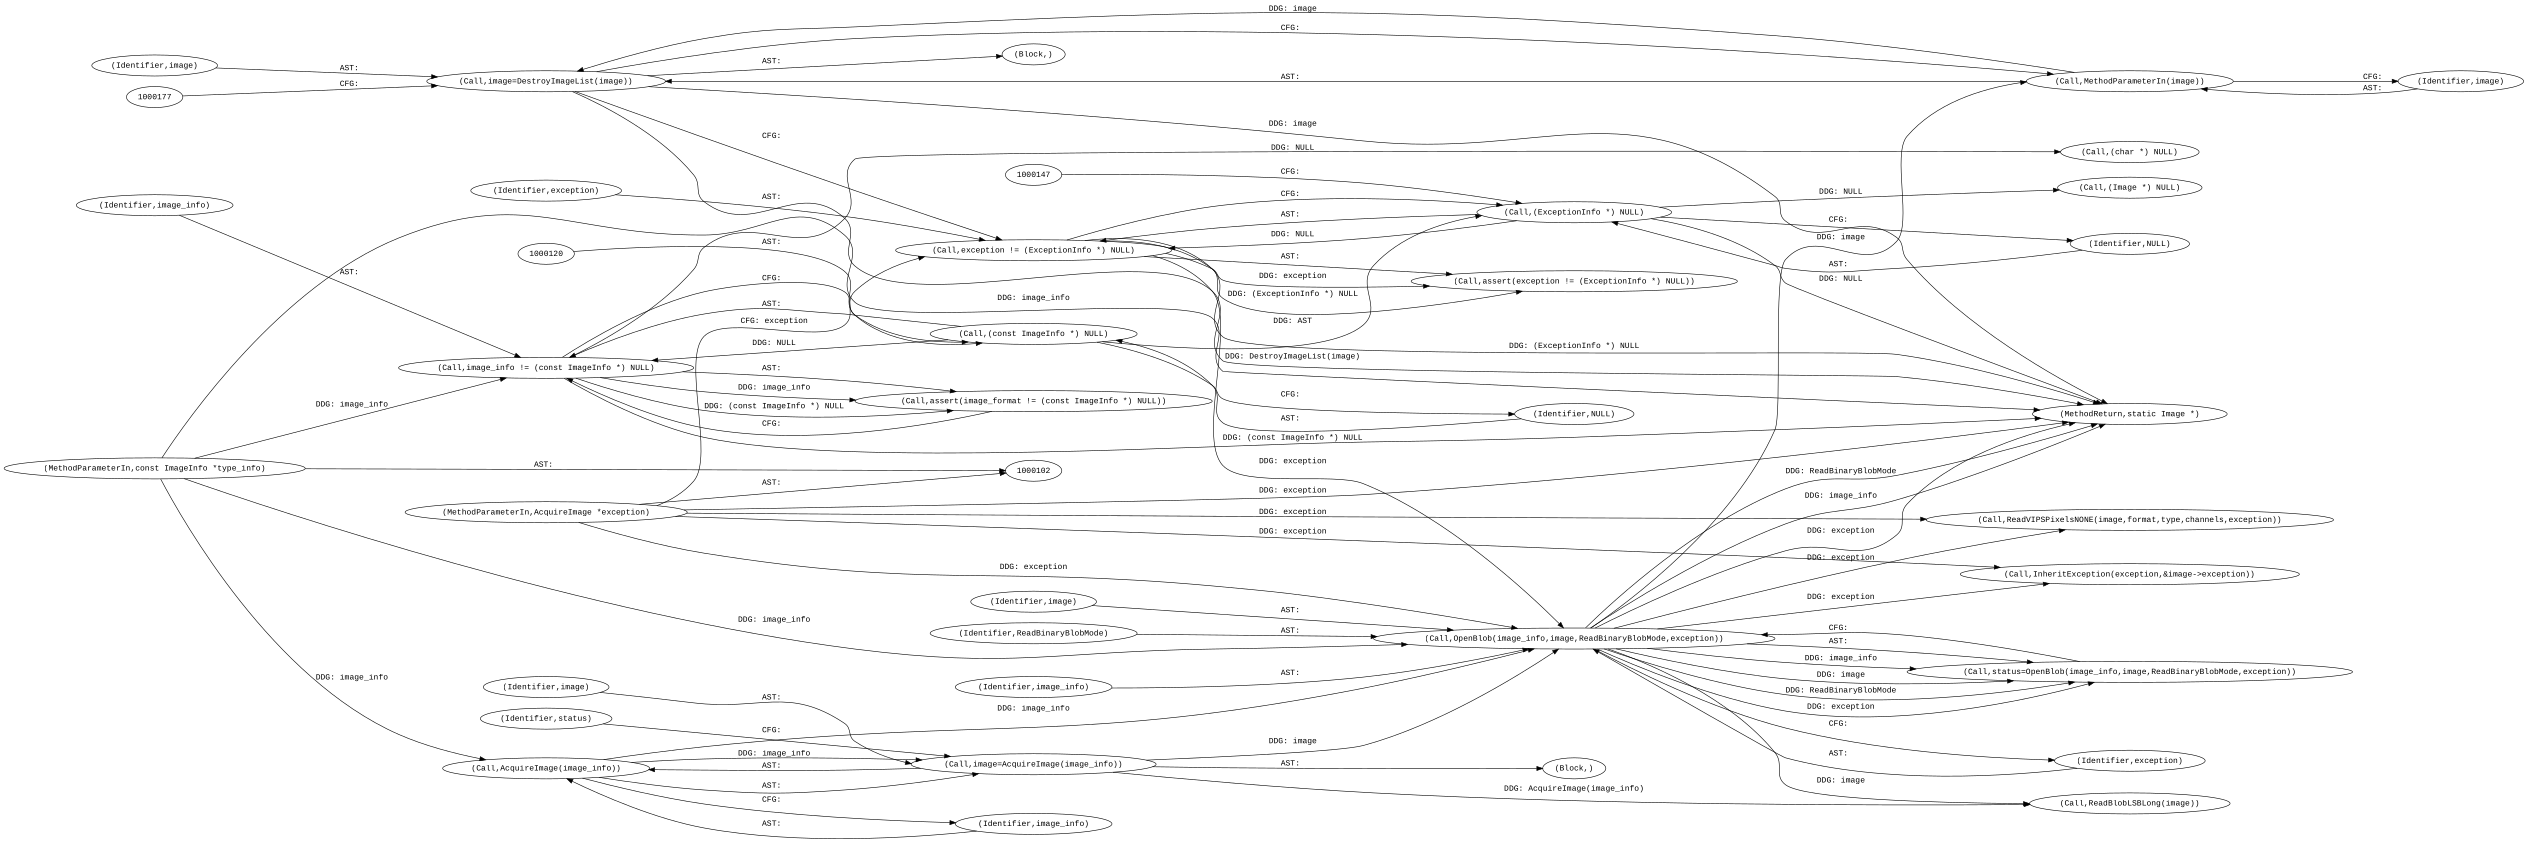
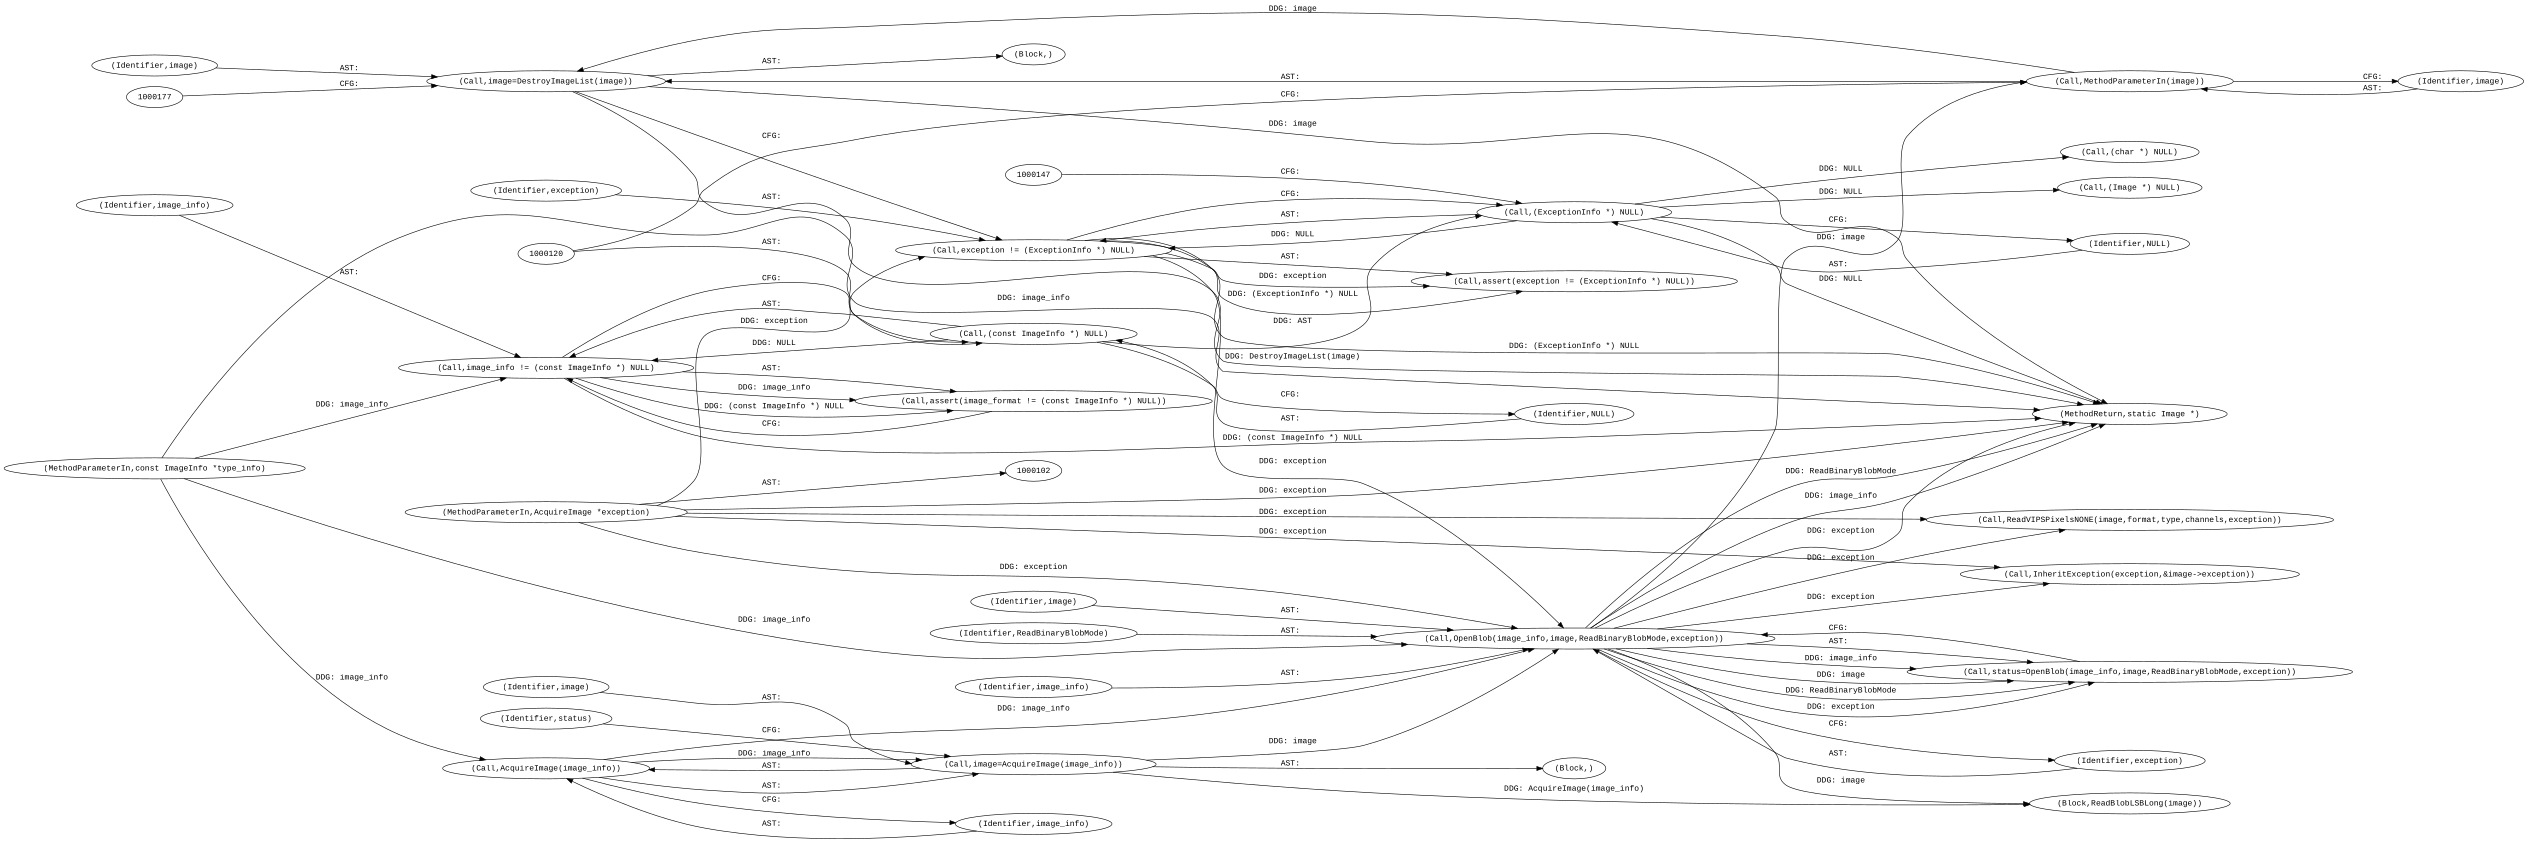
edge "(Call,image=DestroyImageList(image))" -> "(Call,MethodParameterIn(image))": now "1000120" -> "(Call,MethodParameterIn(image))"
edge "(Call,image_info != (const ImageInfo *) NULL)" -> "(Call,(char *) NULL)": now "(Call,(ExceptionInfo *) NULL)" -> "(Call,(char *) NULL)"
edge "(MethodParameterIn,AcquireImage *exception)" -> "(Call,exception != (ExceptionInfo *) NULL)": label "CFG: exception" -> "DDG: exception"
edge "(MethodParameterIn,const ImageInfo *type_info)" -> "1000102": removed, label "AST:"
node "(Call,ReadBlobLSBLong(image))": label "(Call,ReadBlobLSBLong(image))" -> "(Block,ReadBlobLSBLong(image))"
